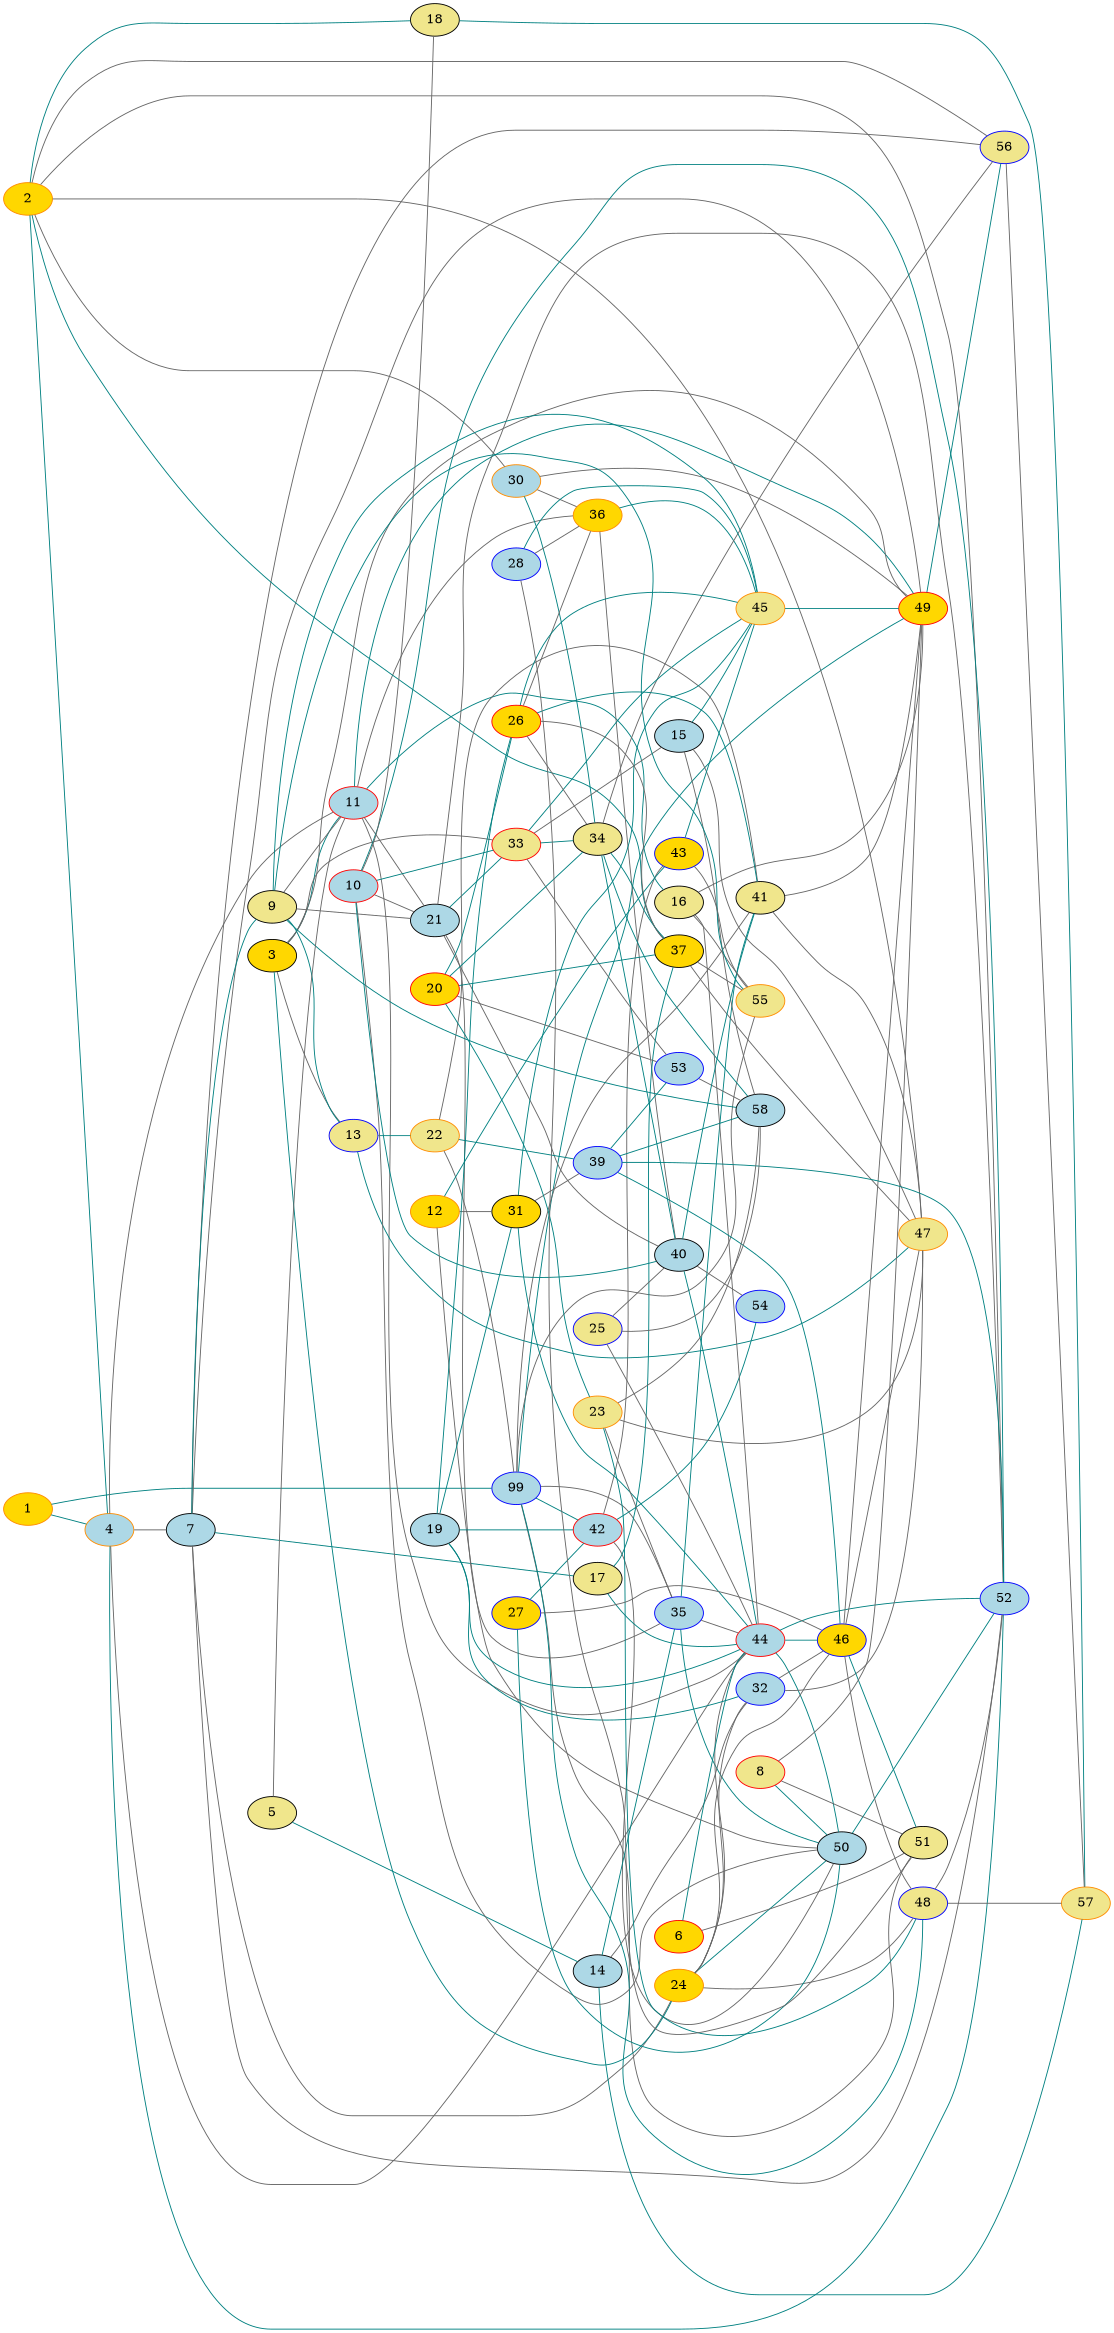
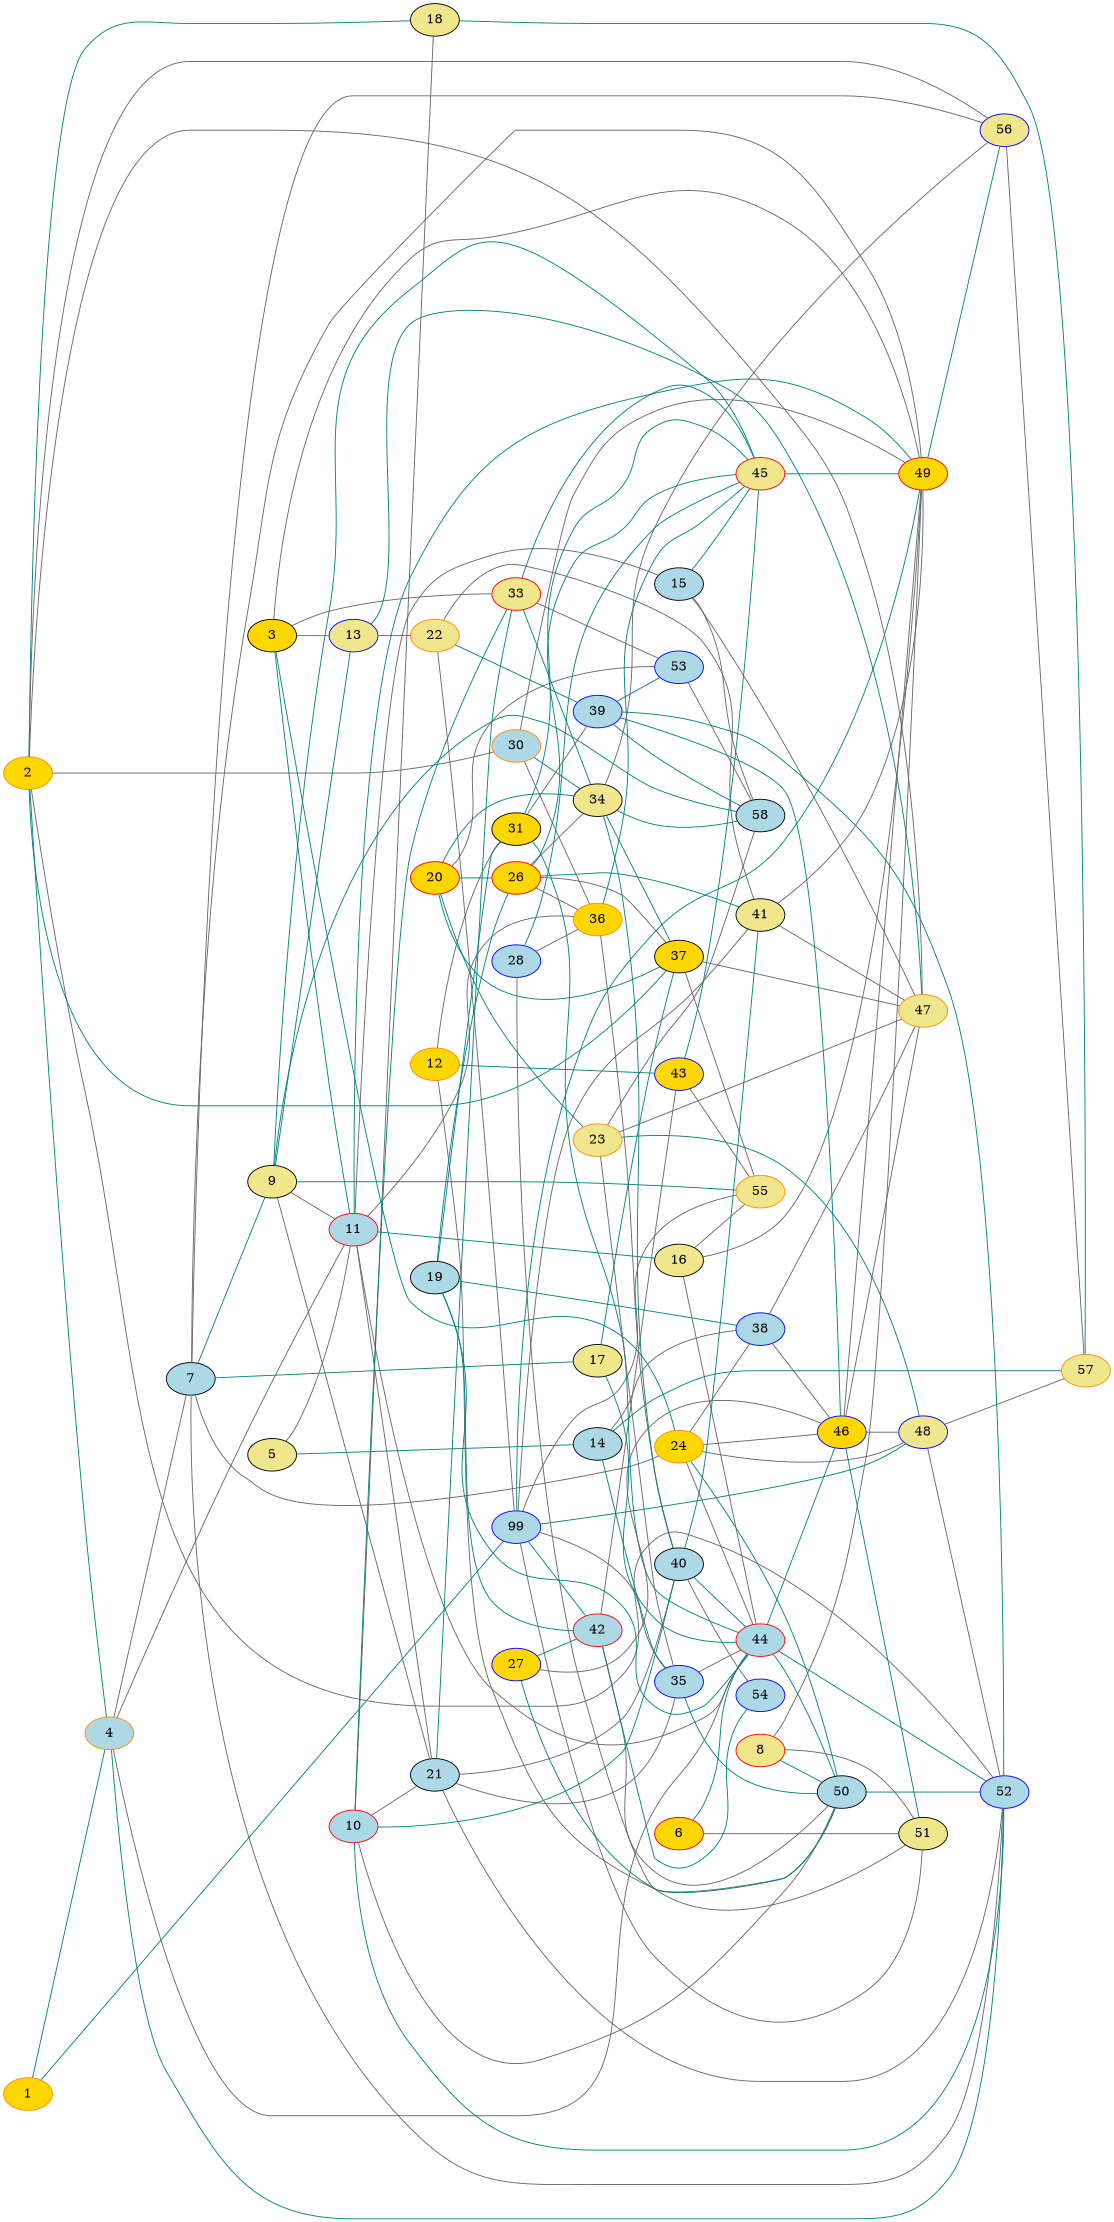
node "45": color darkorange -> red
edge "15" -- "33": now "15" -- "11"
edge "41" -- "35": removed
node "25": removed
node "32": label "32" -> "38"
